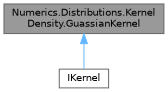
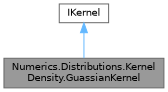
edge "IKernel" -> "Numerics.Distributions.Kernel Density.GuassianKernel": reversed
